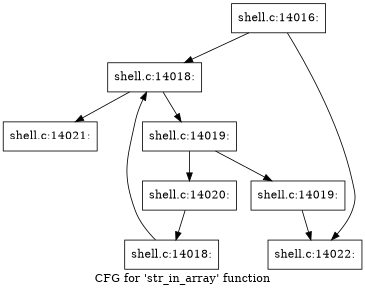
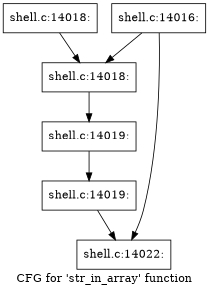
node "shell.c:14021:": removed
node "shell.c:14020:": removed
